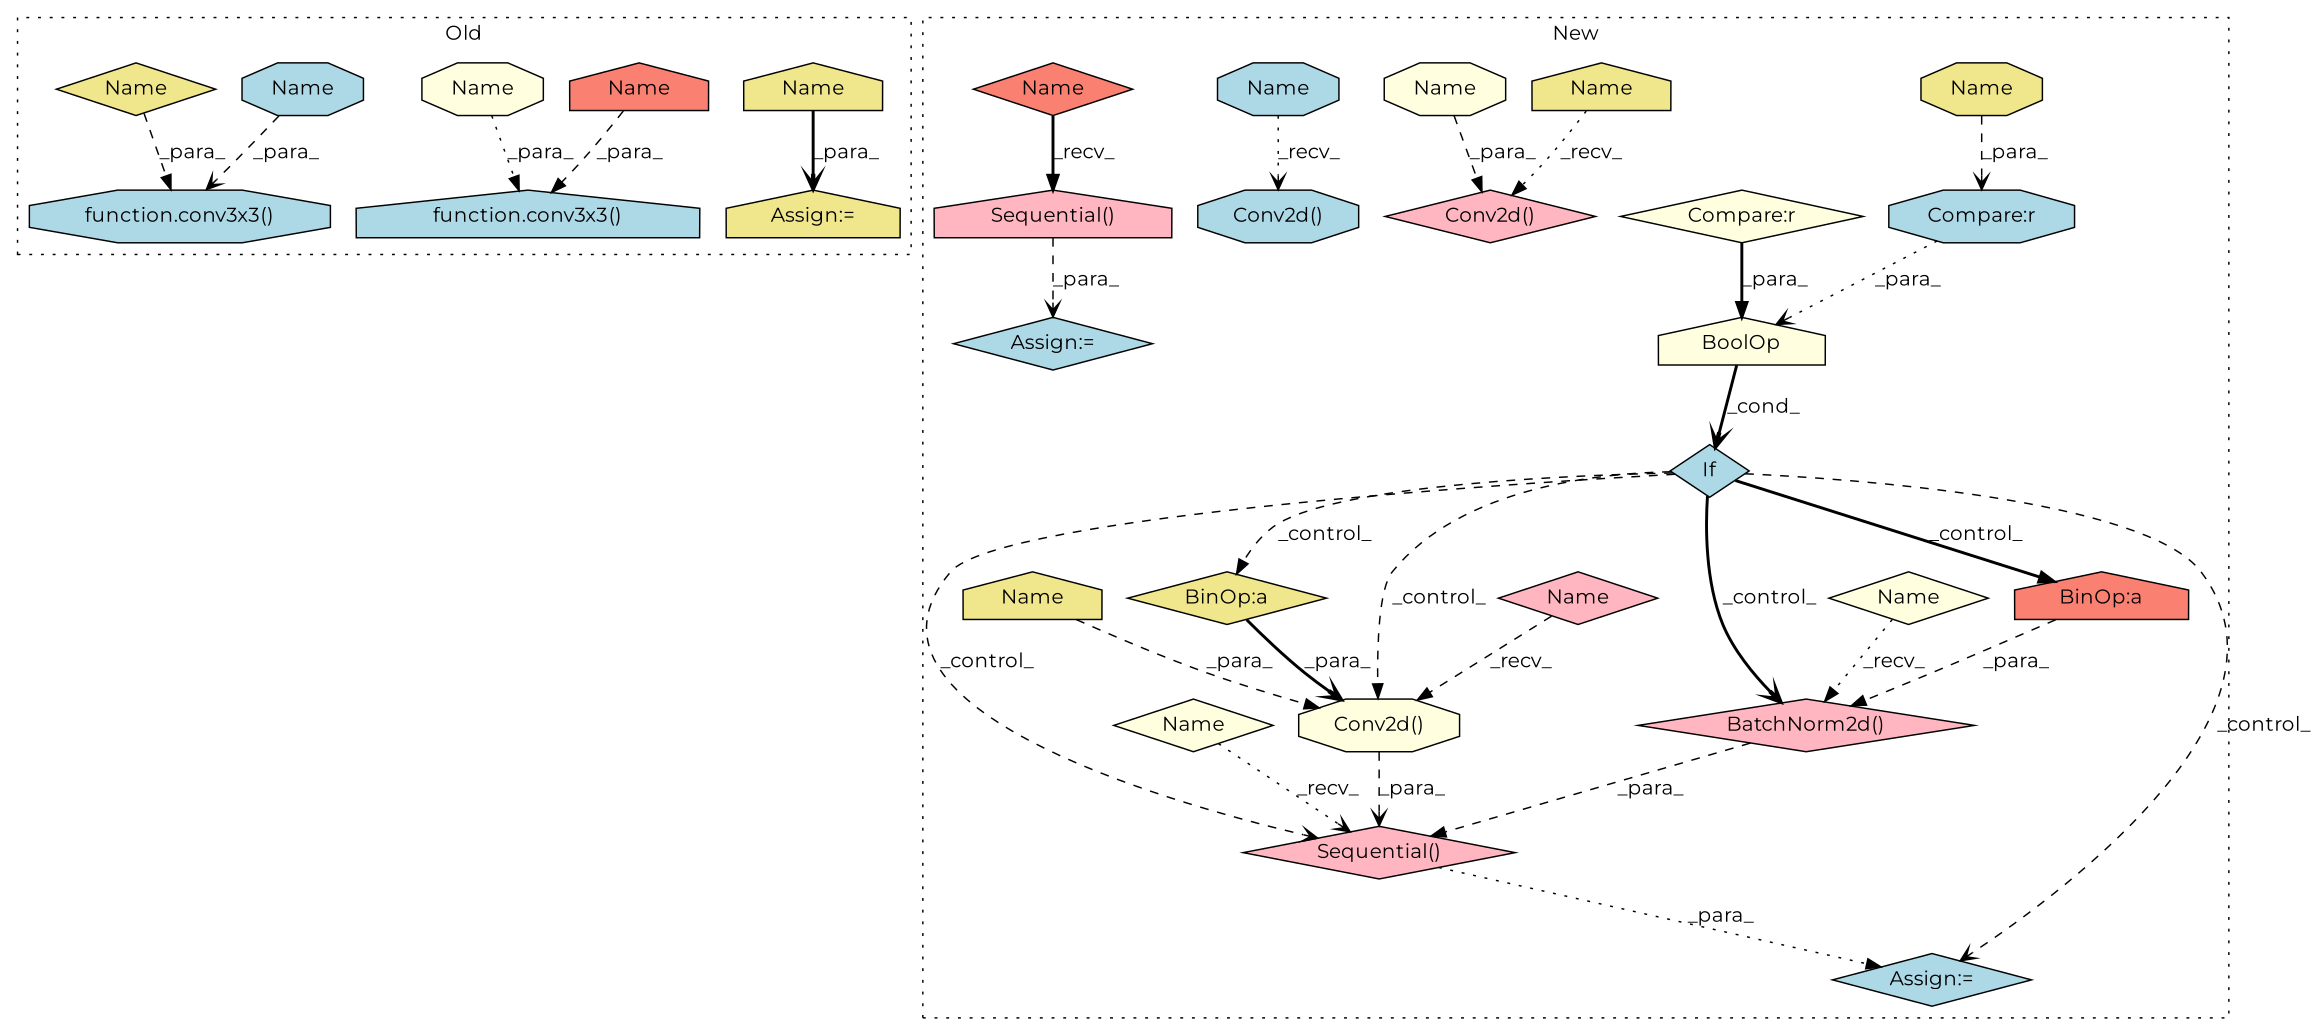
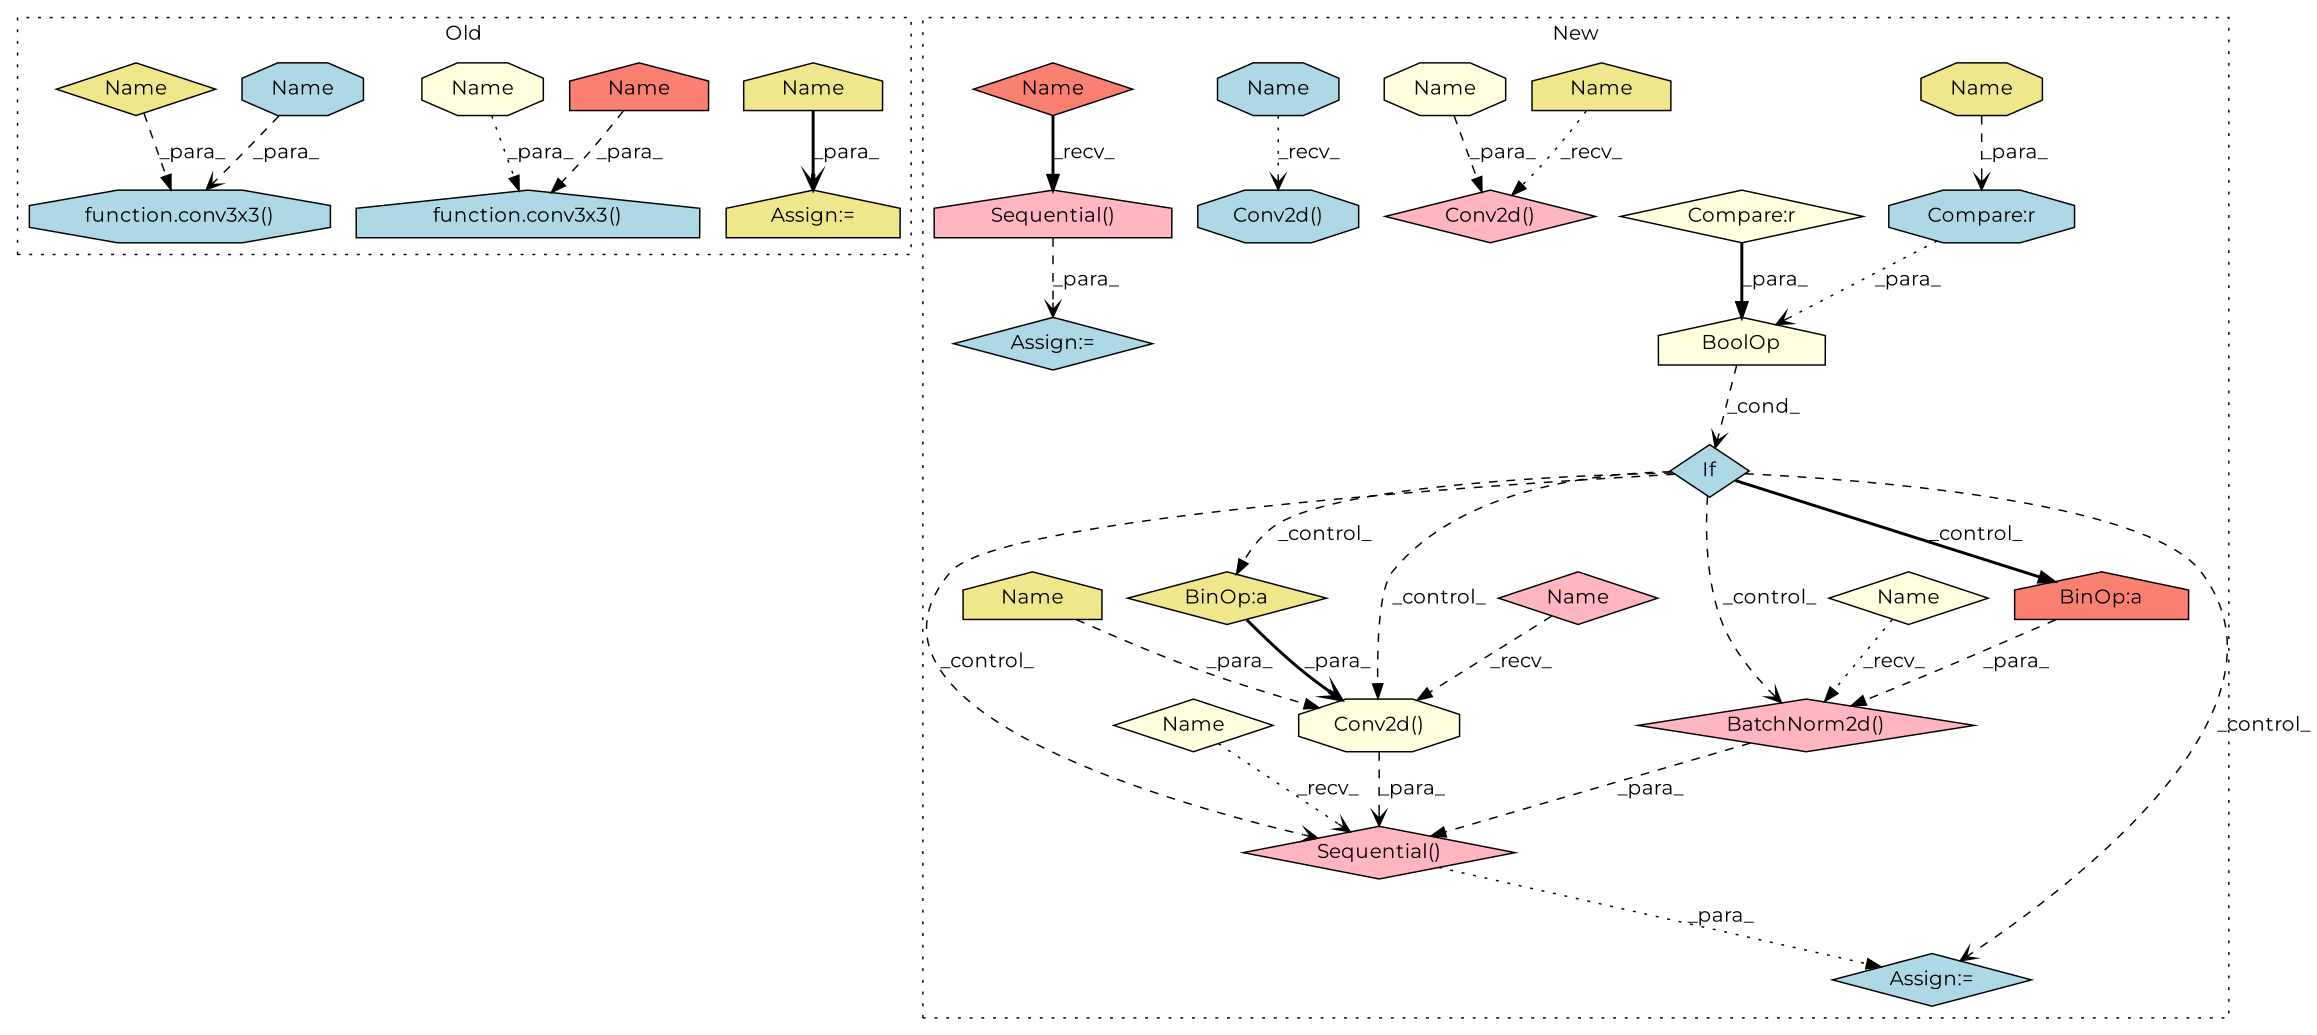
edge "BoolOp" -> "If": style bold -> dashed
edge "If" -> "BatchNorm2d()": style bold -> dashed
